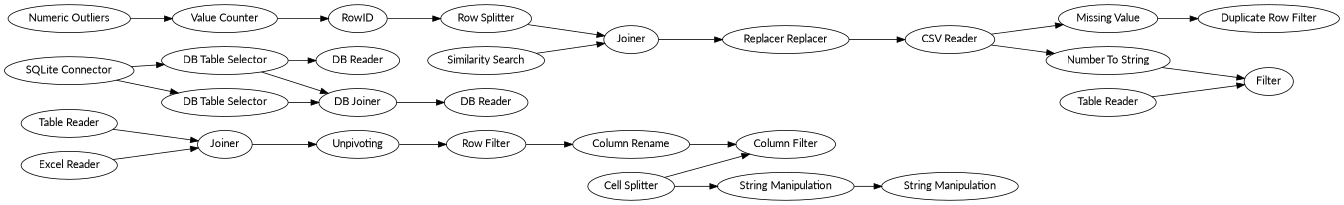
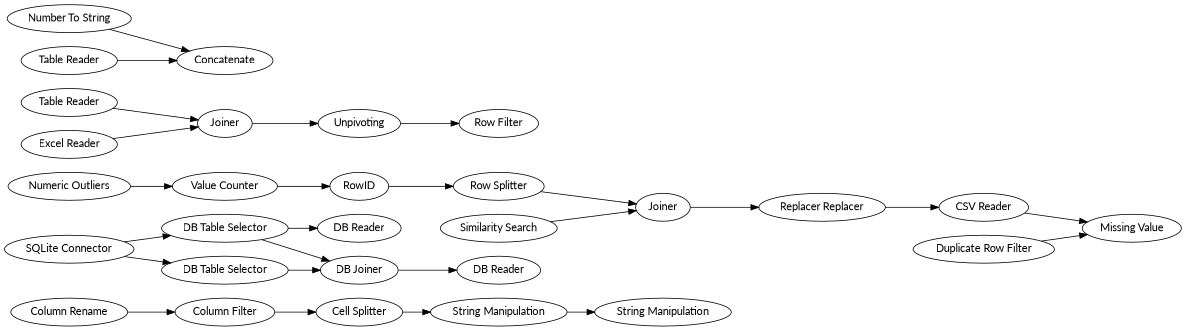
edge "Missing Value" -> "Duplicate Row Filter": reversed
edge "CSV Reader" -> "Number To String": removed
node "Filter": label "Filter" -> "Concatenate"
edge "Row Filter" -> "Column Rename": removed
edge "Cell Splitter" -> "Column Filter": reversed
